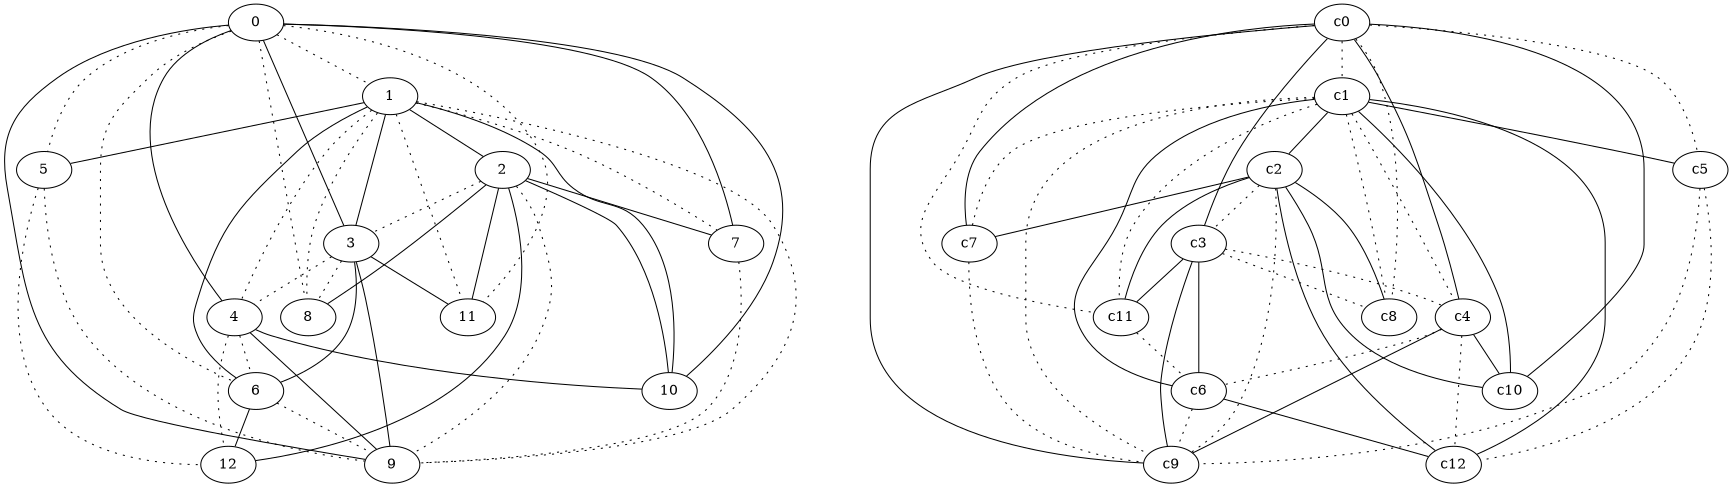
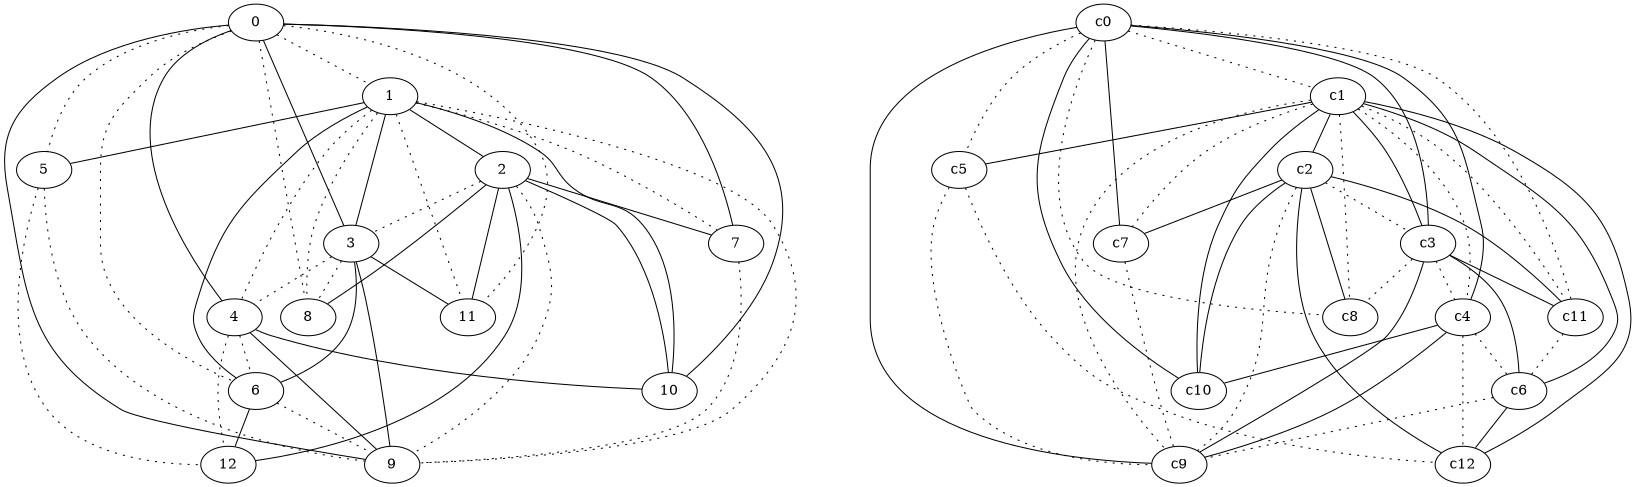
edge "c1" -- "c3": added
